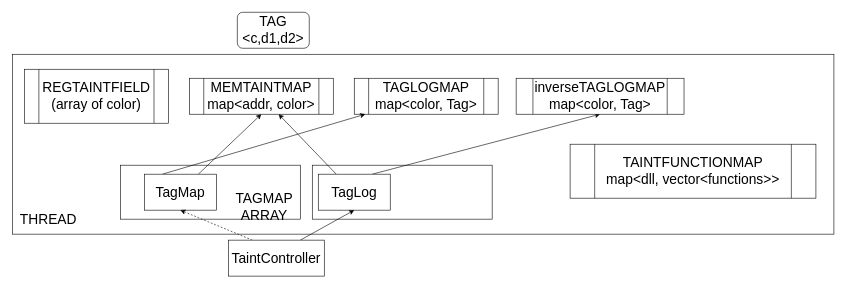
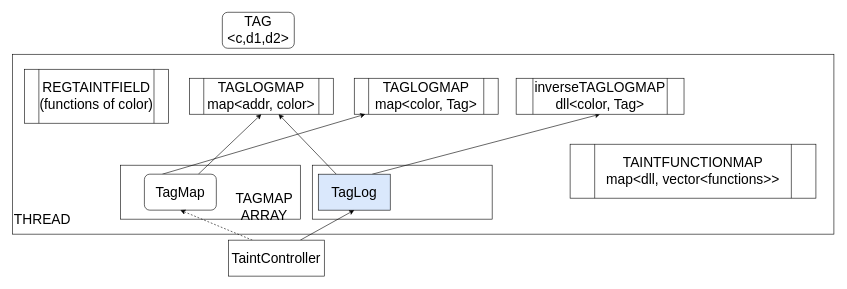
node "TAG <c,d1,d2>": moved (273, 30) -> (258, 30)
node "REGTAINTFIELD (array of color)": label "REGTAINTFIELD (array of color)" -> "REGTAINTFIELD (functions of color)"
node "MEMTAINTMAP map<addr, color>": label "MEMTAINTMAP map<addr, color>" -> "TAGLOGMAP map<addr, color>"
node "inverseTAGLOGMAP map<color, Tag>": label "inverseTAGLOGMAP map<color, Tag>" -> "inverseTAGLOGMAP dll<color, Tag>"
node "TagMap": shape rectangle -> rounded rectangle
node "TagLog": fillcolor #ffffff -> #dae8fc
node "THREAD": moved (48, 219) -> (42, 219)
